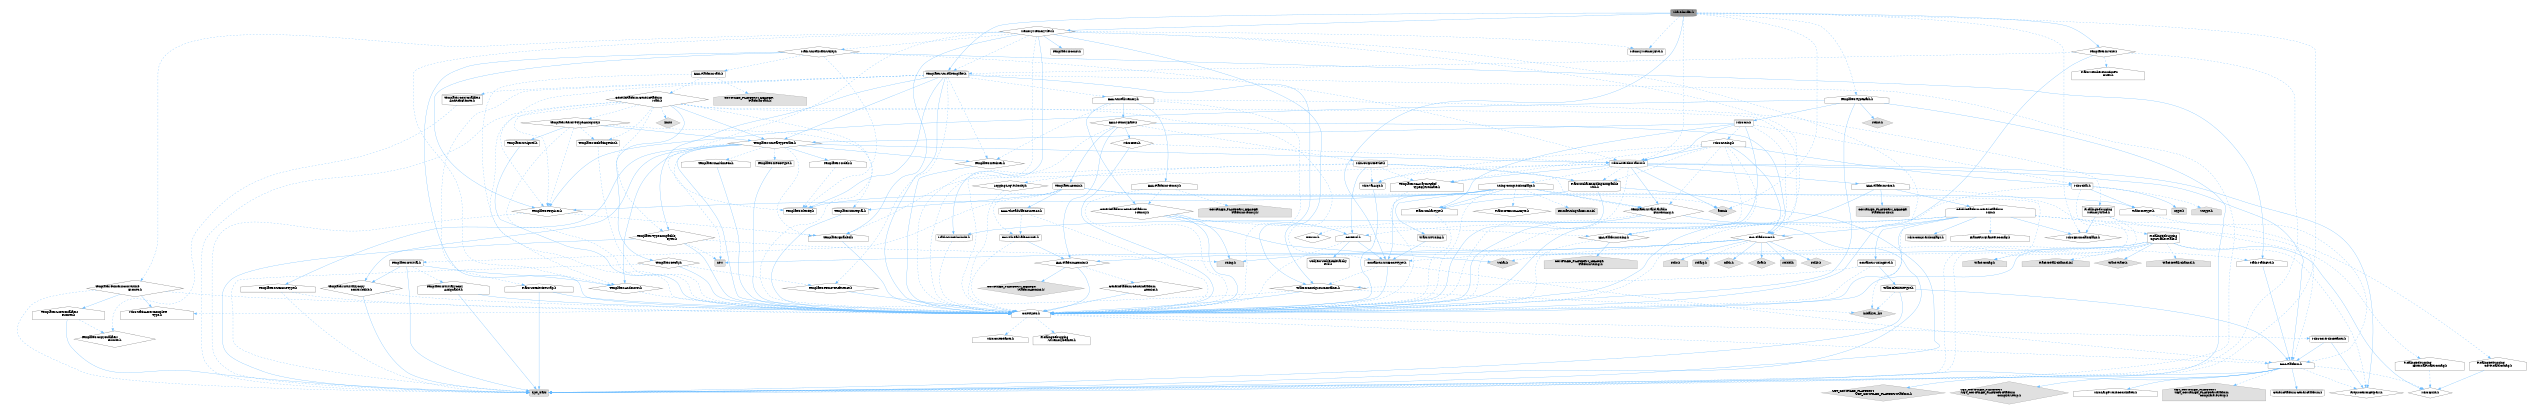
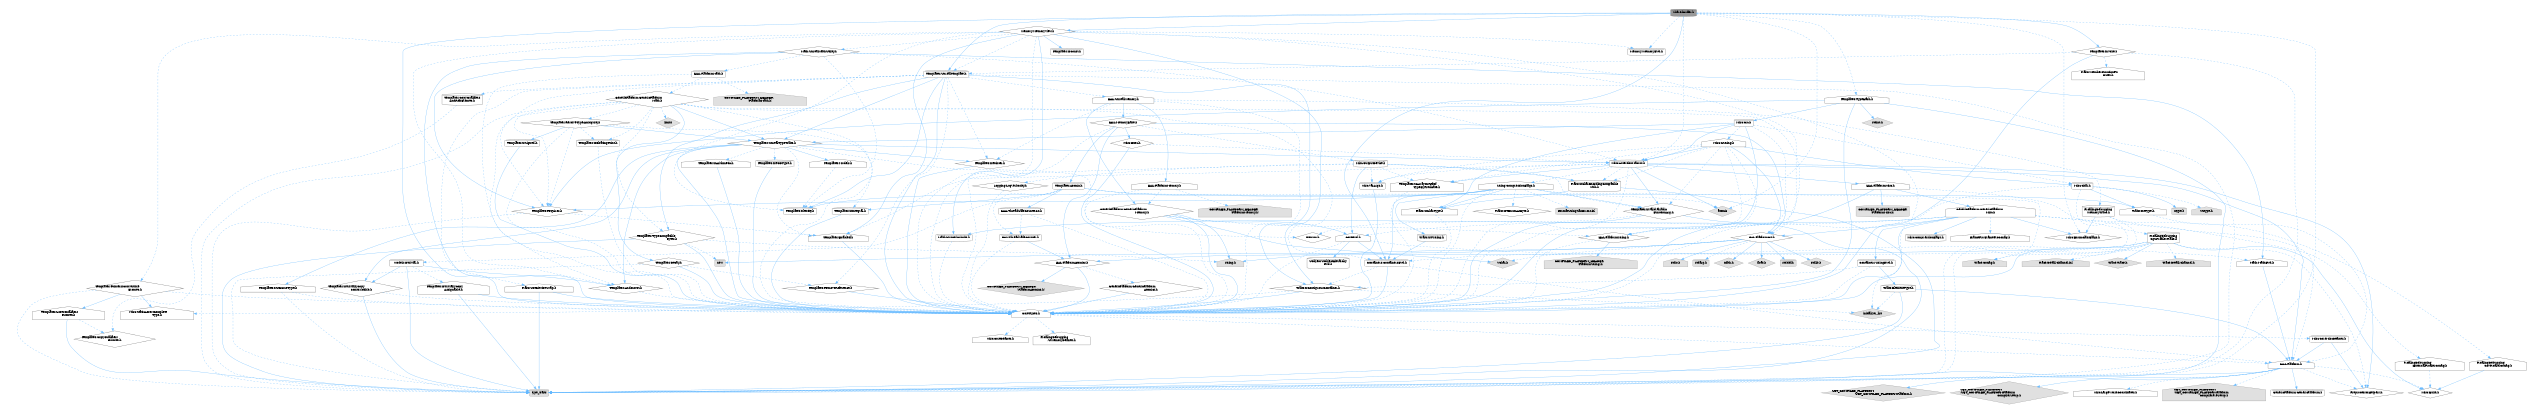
edge "Templates/UnrealTypeTraits.h" -> "new": now "Templates/UnrealTypeTraits.h" -> "IsEnum.h"
node "Templates/IsTrivial.h": label "Templates/IsTrivial.h" -> "Models/IsTrivial.h"
node "Containers/IsUECoreType.h": label "Containers/IsUECoreType.h" -> "Containers/ContainersFwd.h"
edge "Traits/IsCharEncodingCompatible With.h" -> "CoreTypes.h": now "SharedBuffer.h" -> "CoreTypes.h"
edge "HAL/Platform.h" -> "Misc/LargeWorldCoordinates.h": style solid -> dashed
